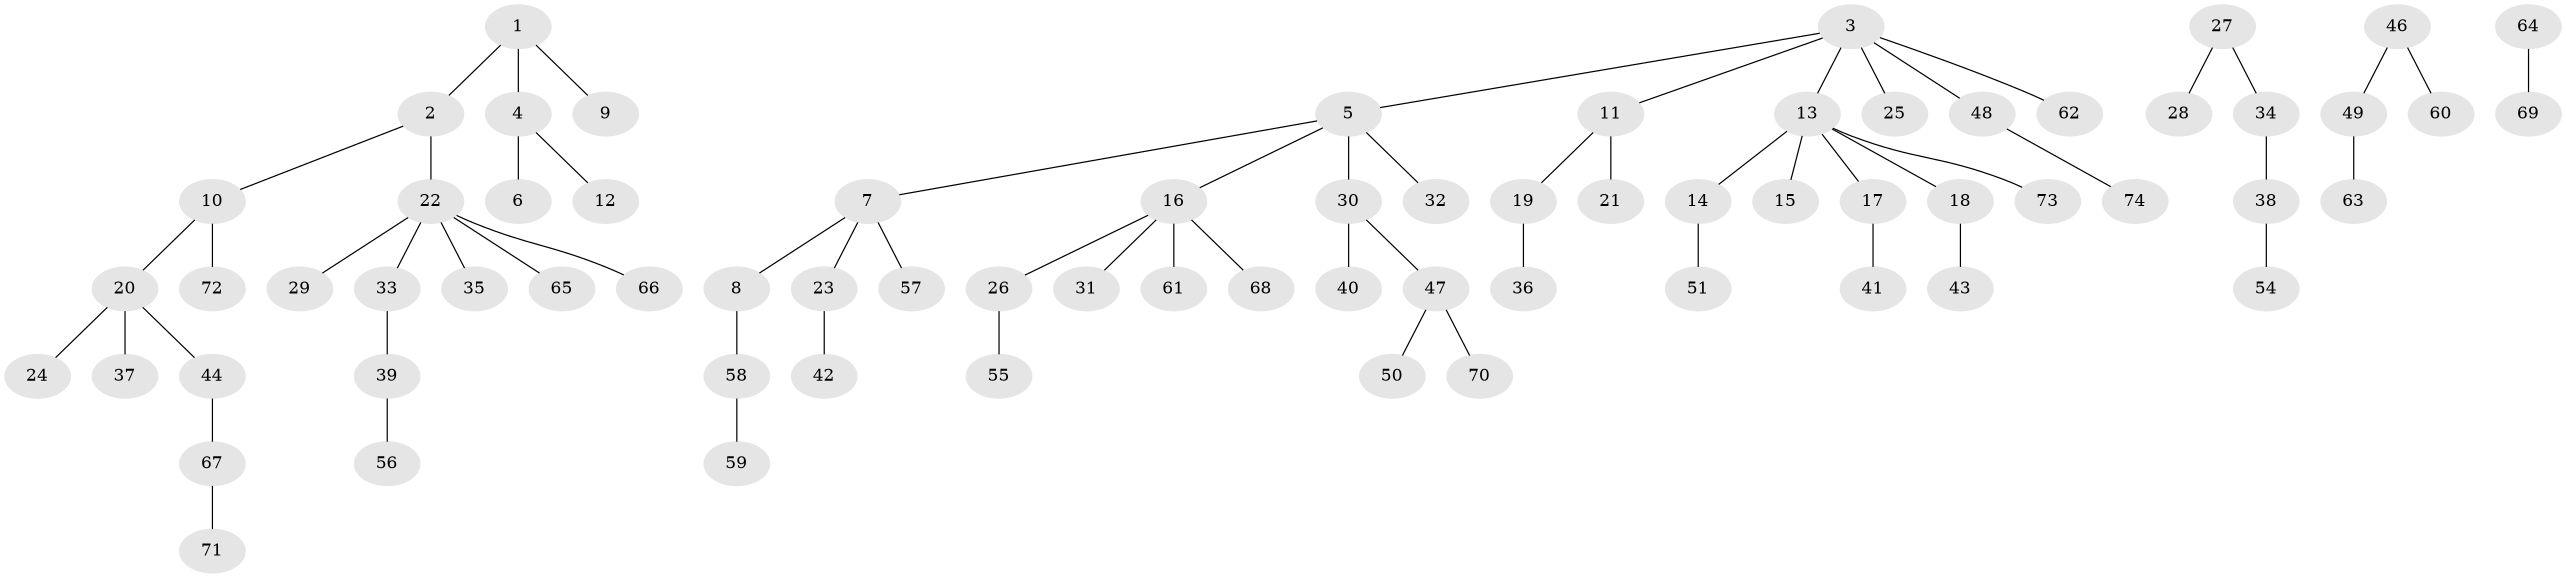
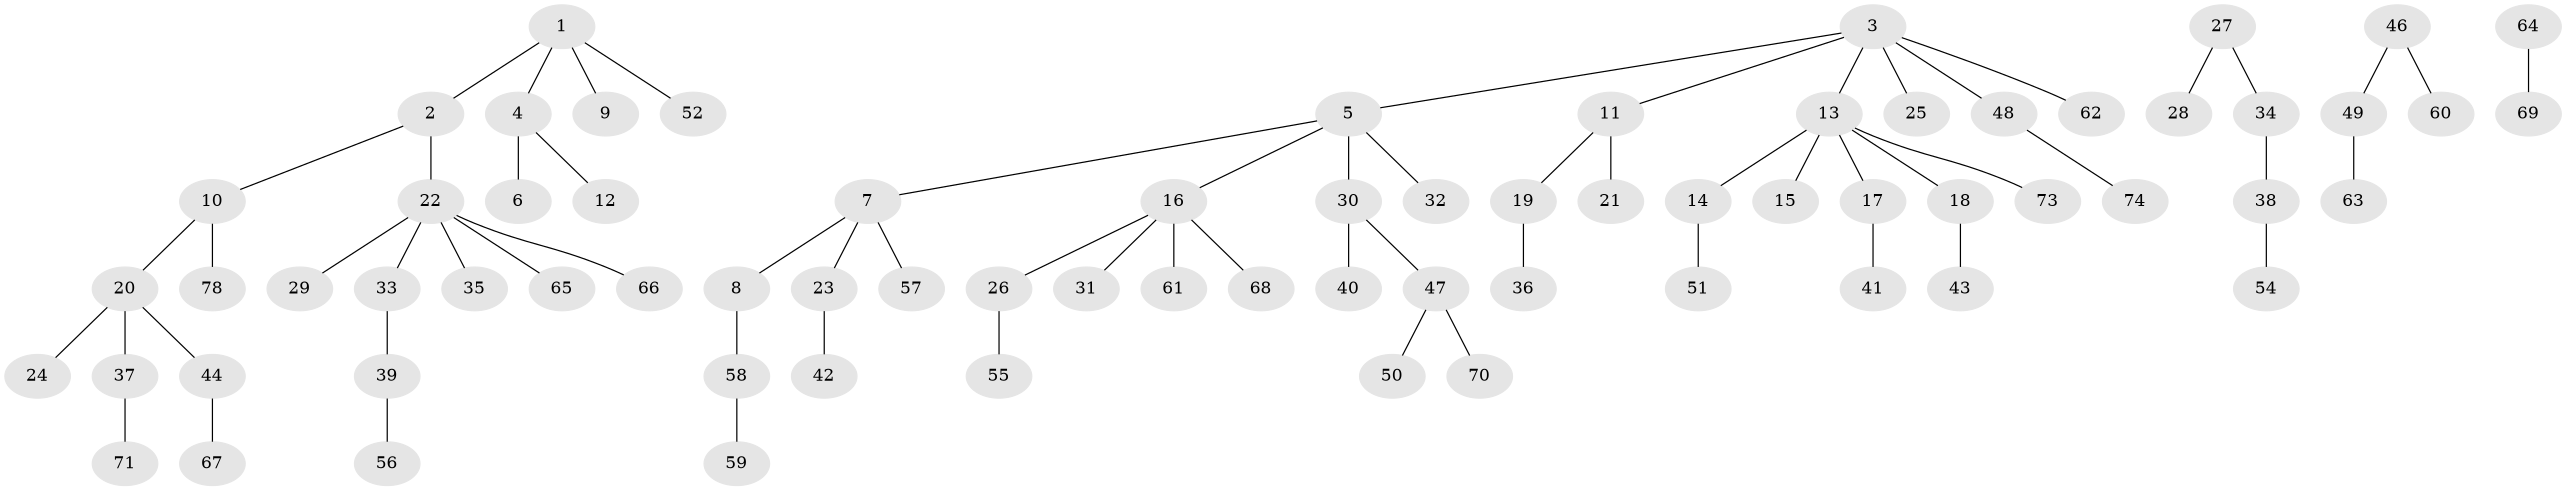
node "52": added
node "72": label "72" -> "78"
edge "67" -- "71": now "37" -- "71"
